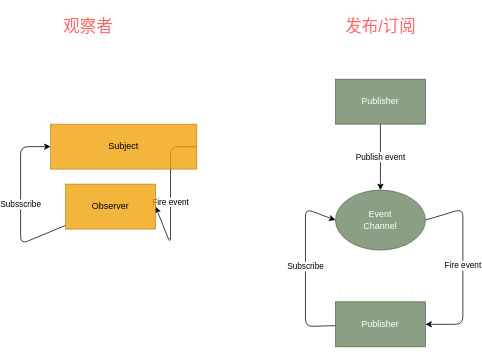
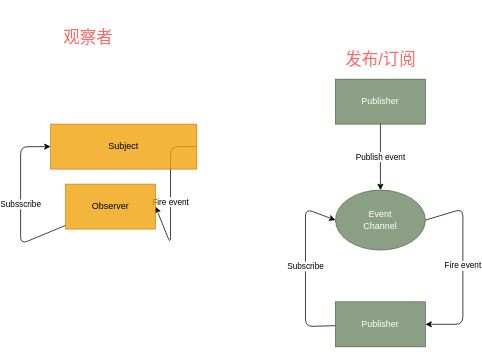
node "观察者": moved (88, 27) -> (88, 38)
node "发布/订阅": moved (381, 27) -> (381, 60)
